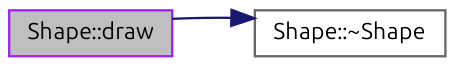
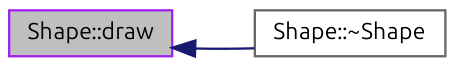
edge "Shape::draw" -> "Shape::~Shape": reversed
